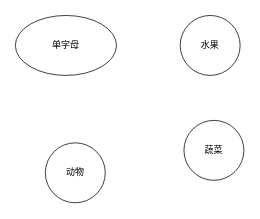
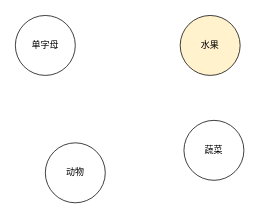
node "单字母": size 101x60 -> 60x60
node "水果": fillcolor #ffffff -> #fff2cc
